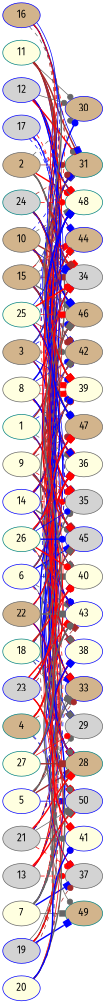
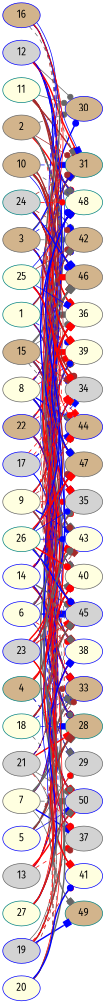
node "22": color gray40 -> blue
edge "22" -> "28": removed
